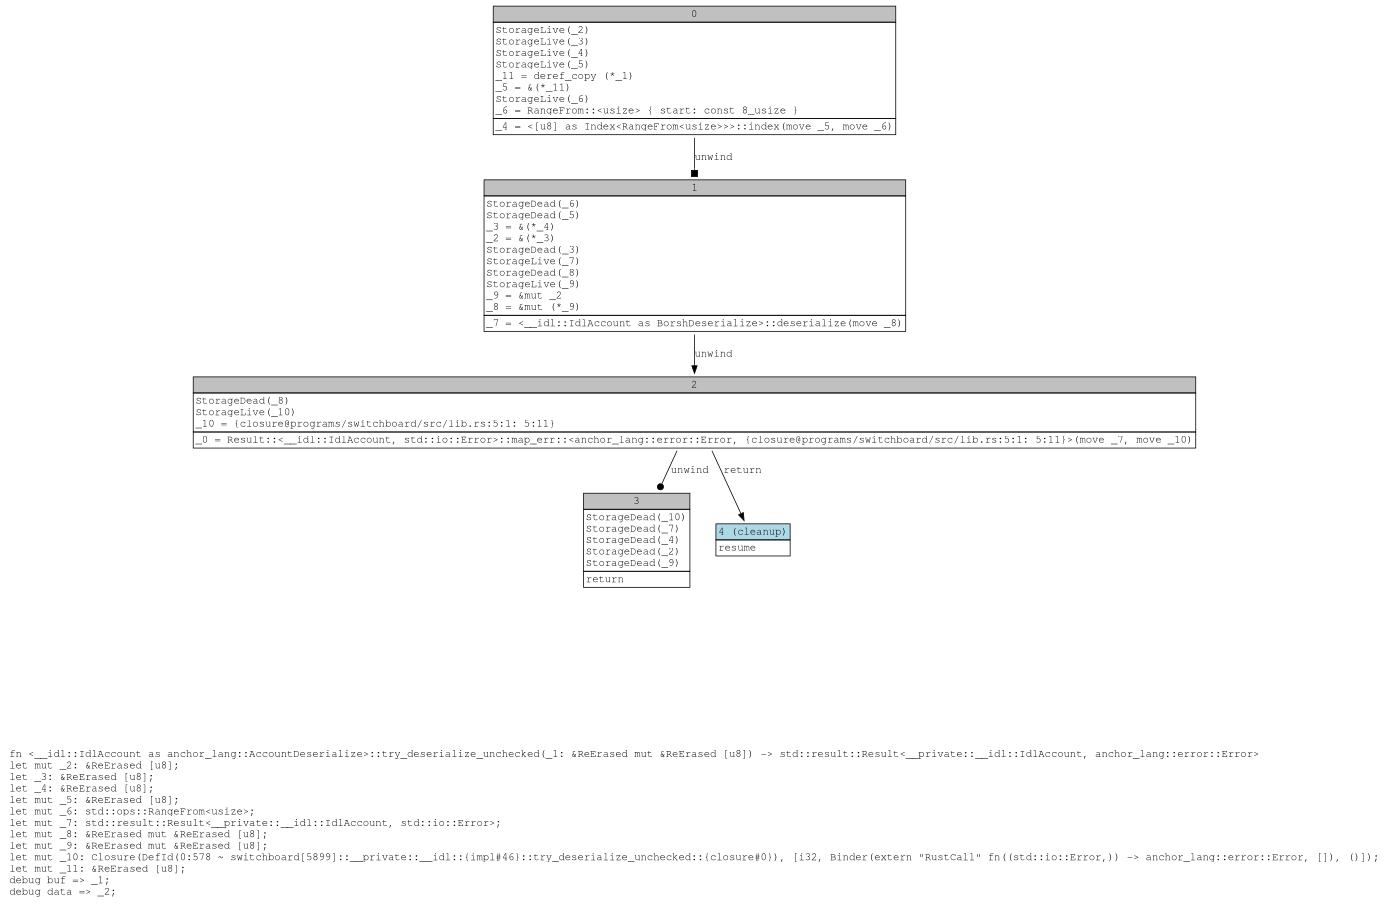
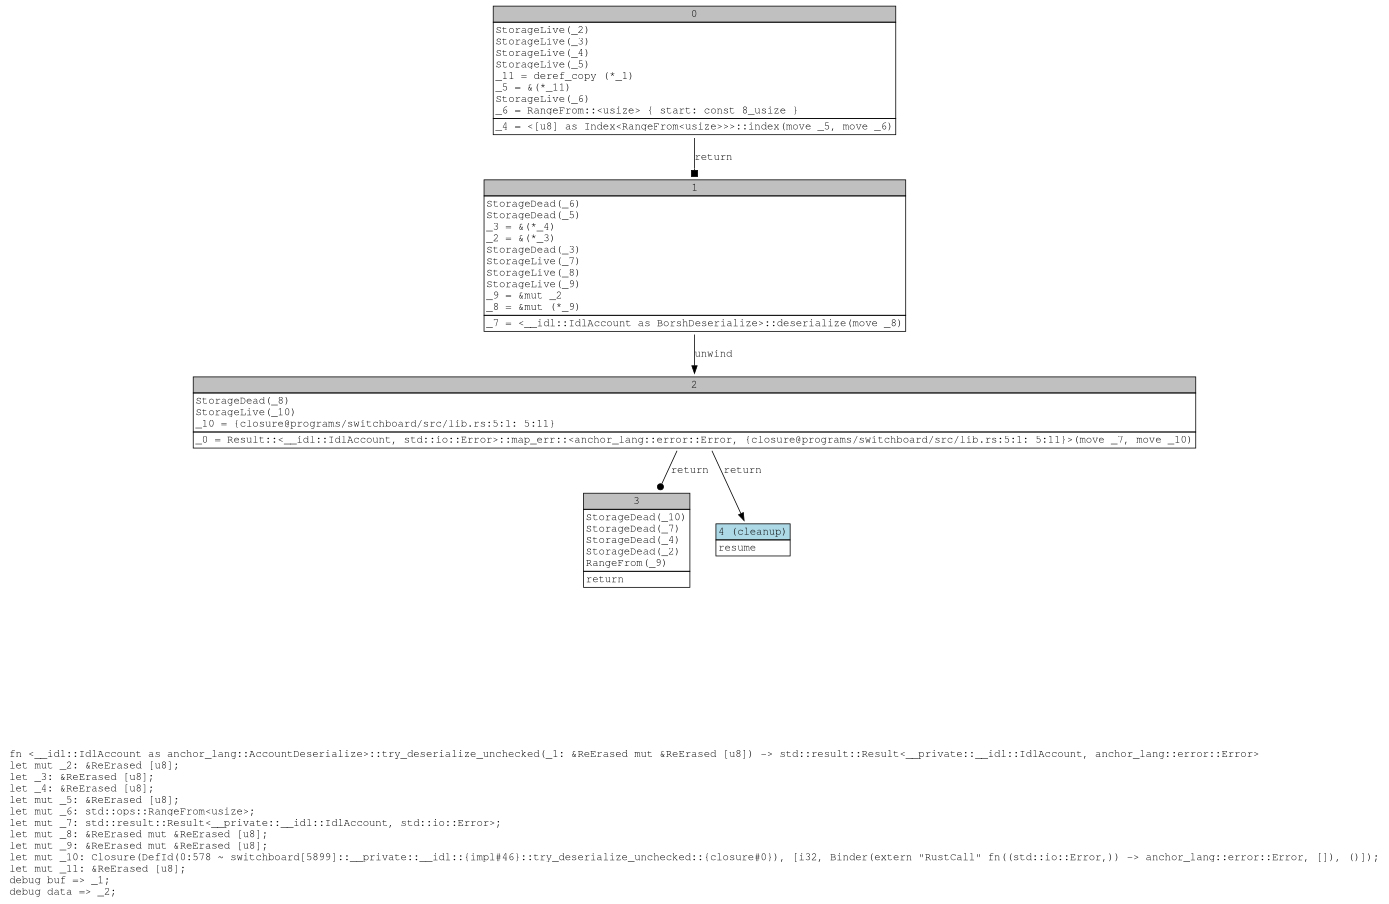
edge "0" -> "1": label "unwind" -> "return"
node "1": text "StorageDead(_8)" -> "StorageLive(_8)"
edge "2" -> "3": label "unwind" -> "return"
node "3": text "StorageDead(_9)" -> "RangeFrom(_9)"
